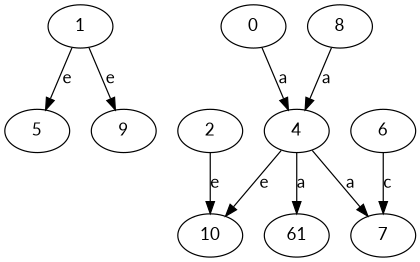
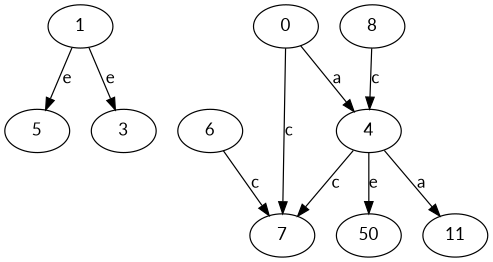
edge "8" -> "4": label "a" -> "c"
edge "0" -> "7": added, label "c"
node "9": label "9" -> "3"
node "2": removed
edge "4" -> "7": label "a" -> "c"
node "10": label "10" -> "50"
node "61": label "61" -> "11"
